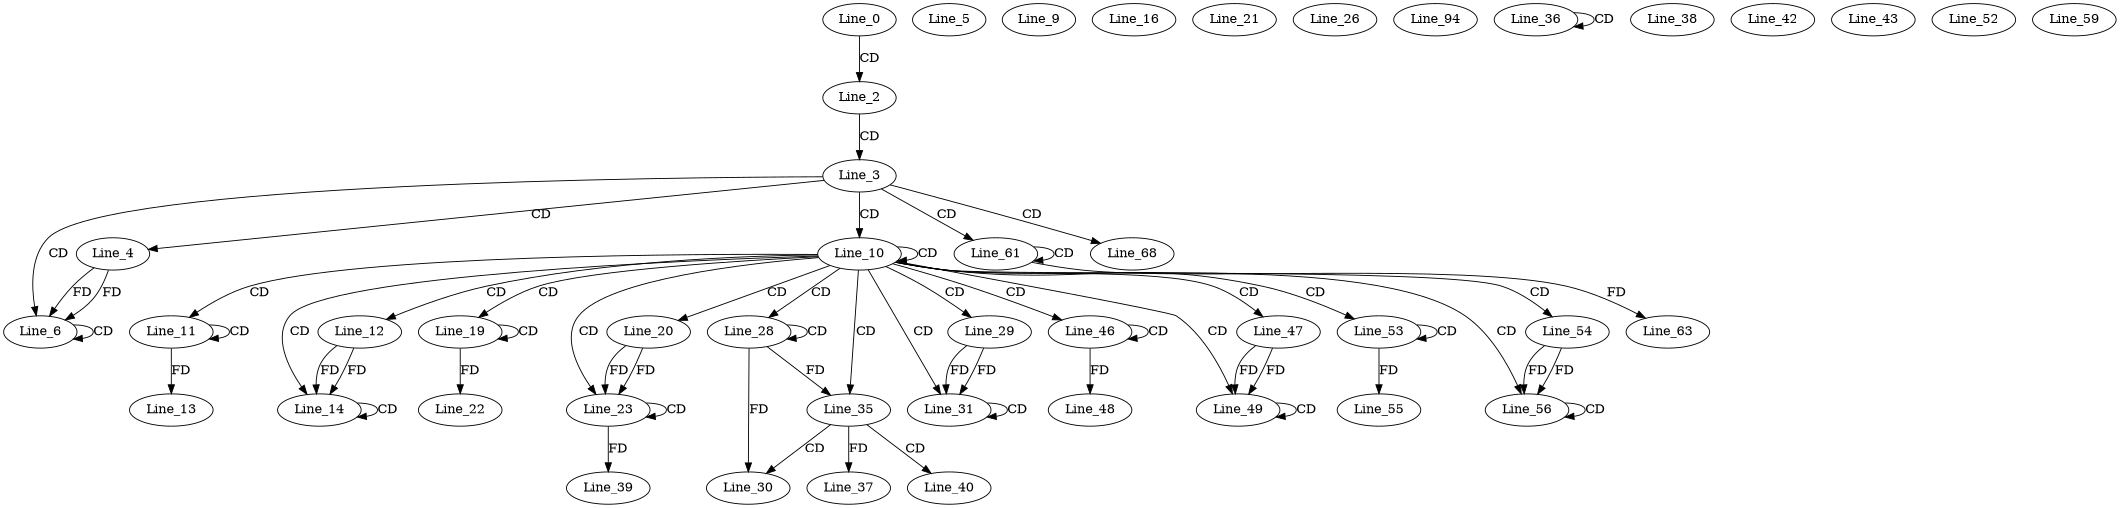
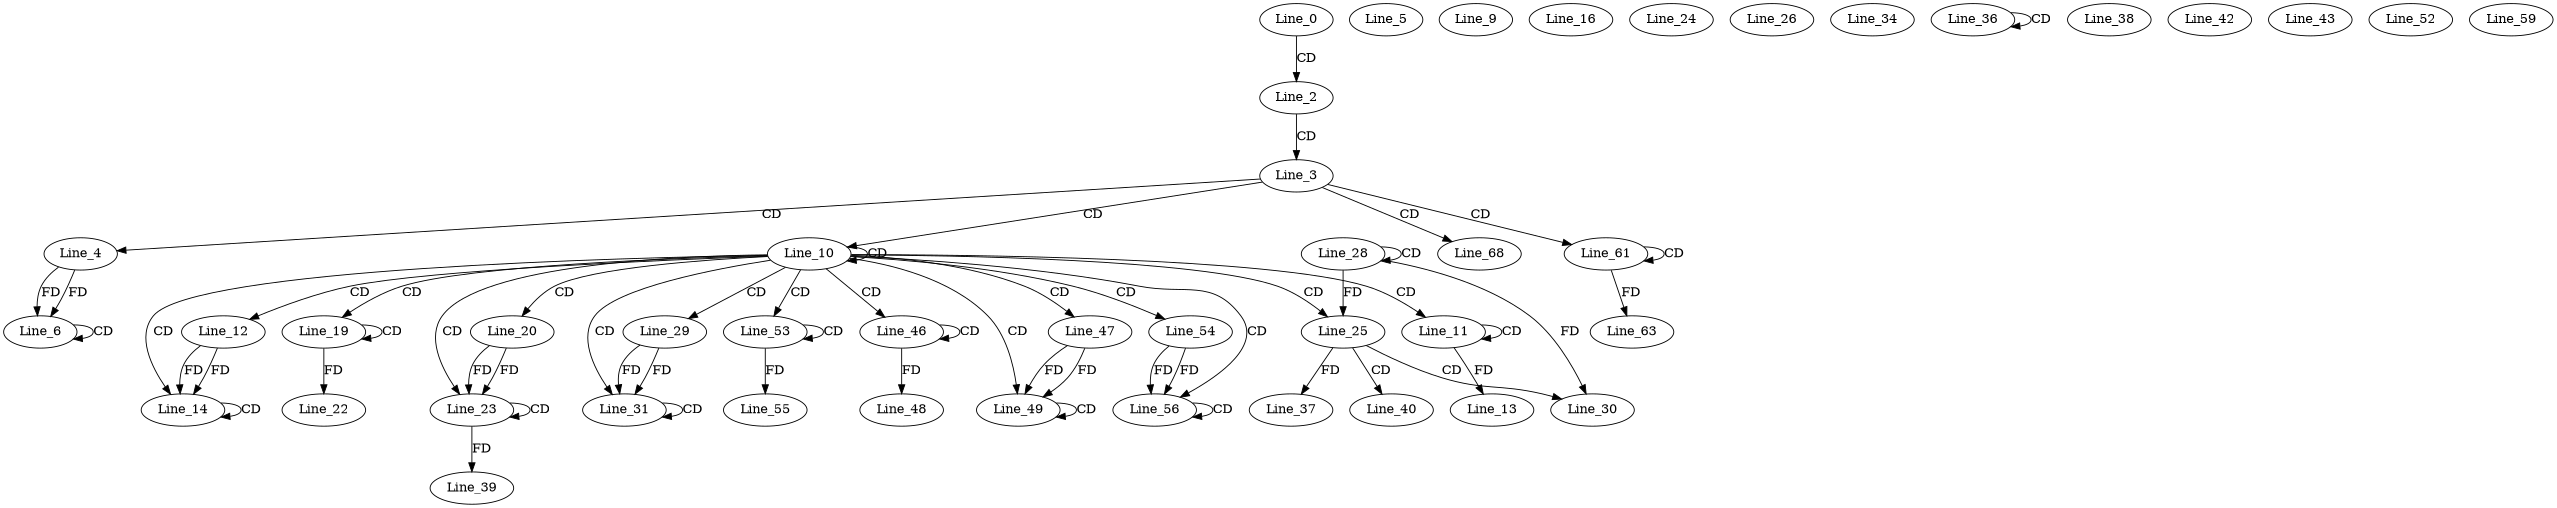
node "Line_21": label "Line_21" -> "Line_24"
node "Line_94": label "Line_94" -> "Line_34"
edge "Line_3" -> "Line_6": removed, label "CD"
edge "Line_10" -> "Line_28": removed, label "CD"
node "Line_35": label "Line_35" -> "Line_25"
